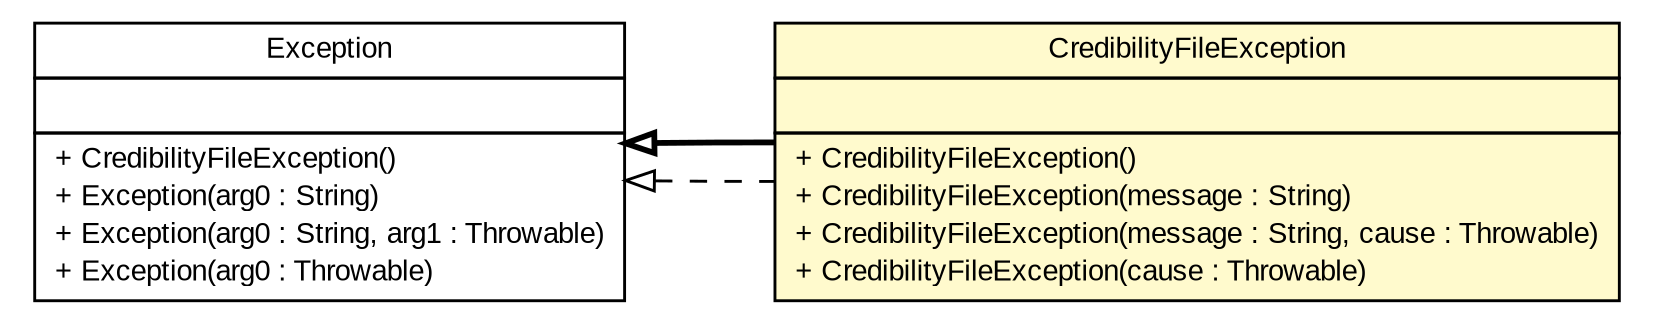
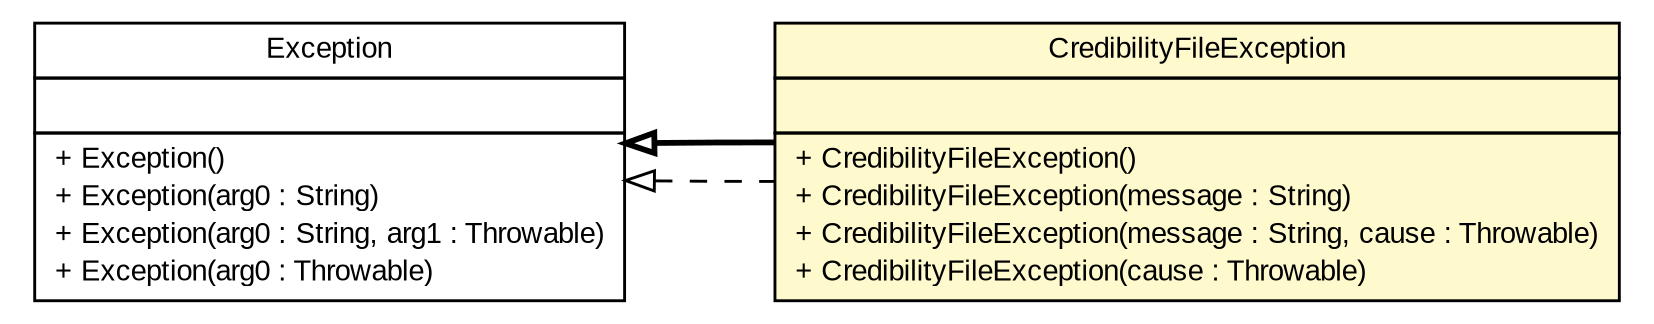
node "Exception": text "+ CredibilityFileException()" -> "+ Exception()"
